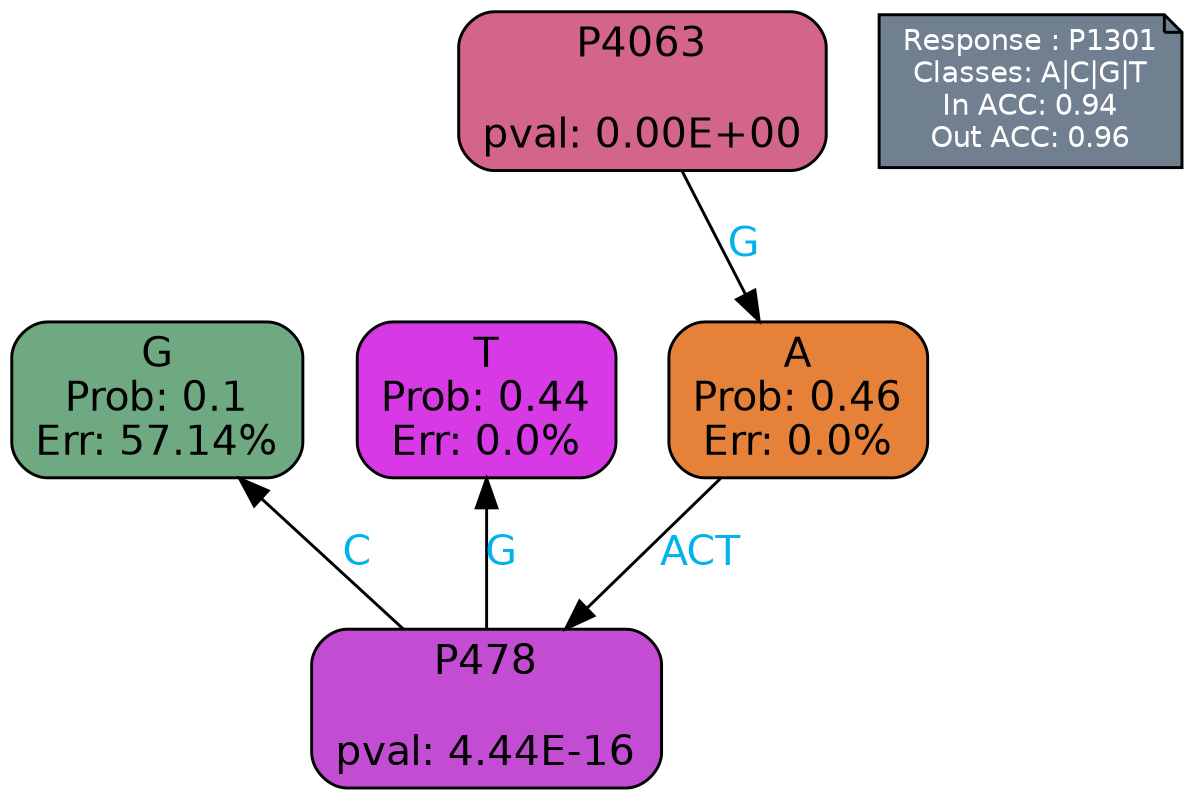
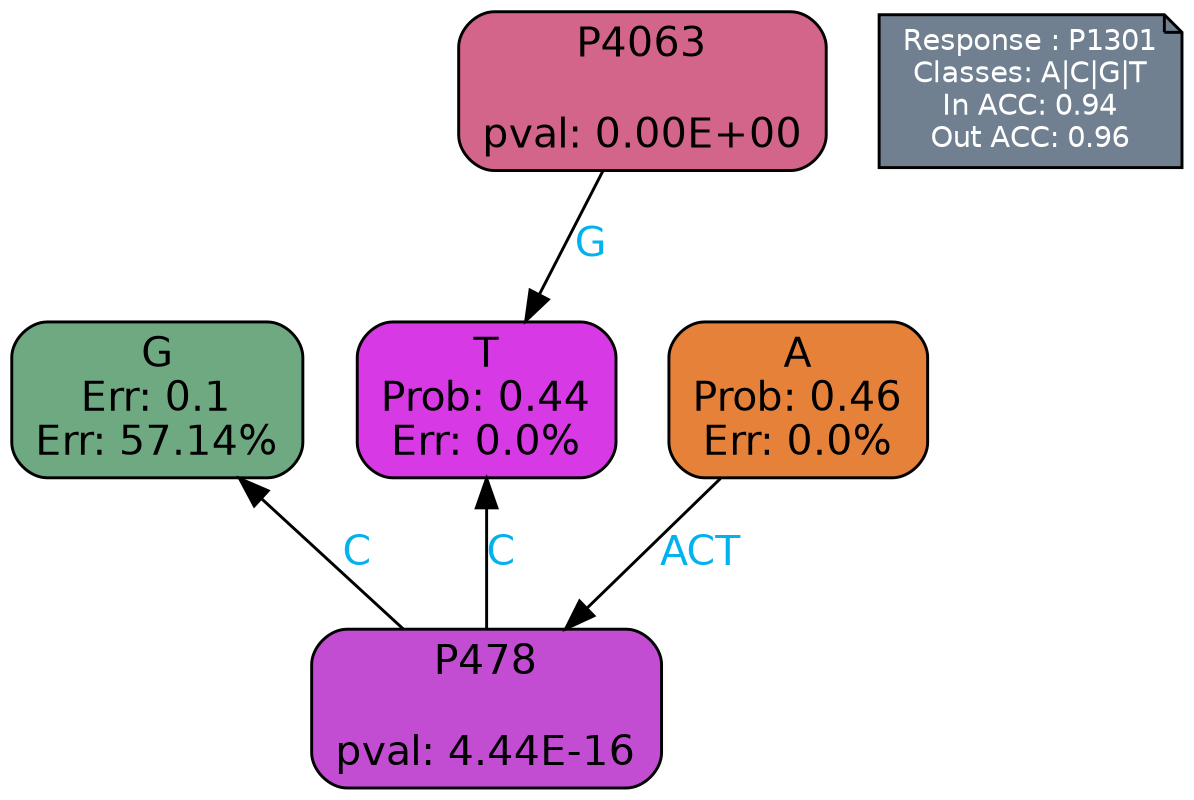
edge "P4063 pval: 0.00E+00" -> "A Prob: 0.46 Err: 0.0%": now "P4063 pval: 0.00E+00" -> "T Prob: 0.44 Err: 0.0%"
node "G Prob: 0.1 Err: 57.14%": label "G Prob: 0.1 Err: 57.14%" -> "G Err: 0.1 Err: 57.14%"
edge "P478 pval: 4.44E-16" -> "T Prob: 0.44 Err: 0.0%": label "G" -> "C"
